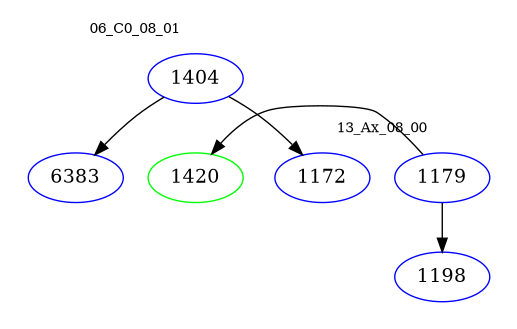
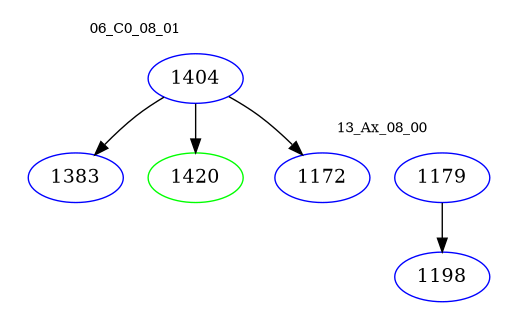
edge "1179" -> "1420": now "1404" -> "1420"
node "6383": label "6383" -> "1383"
